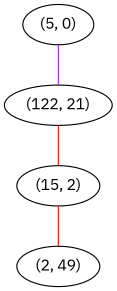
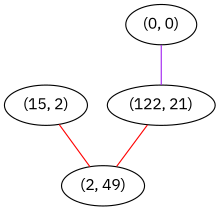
node "(5, 0)": label "(5, 0)" -> "(0, 0)"
edge "(122, 21)" -- "(15, 2)": now "(122, 21)" -- "(2, 49)"
